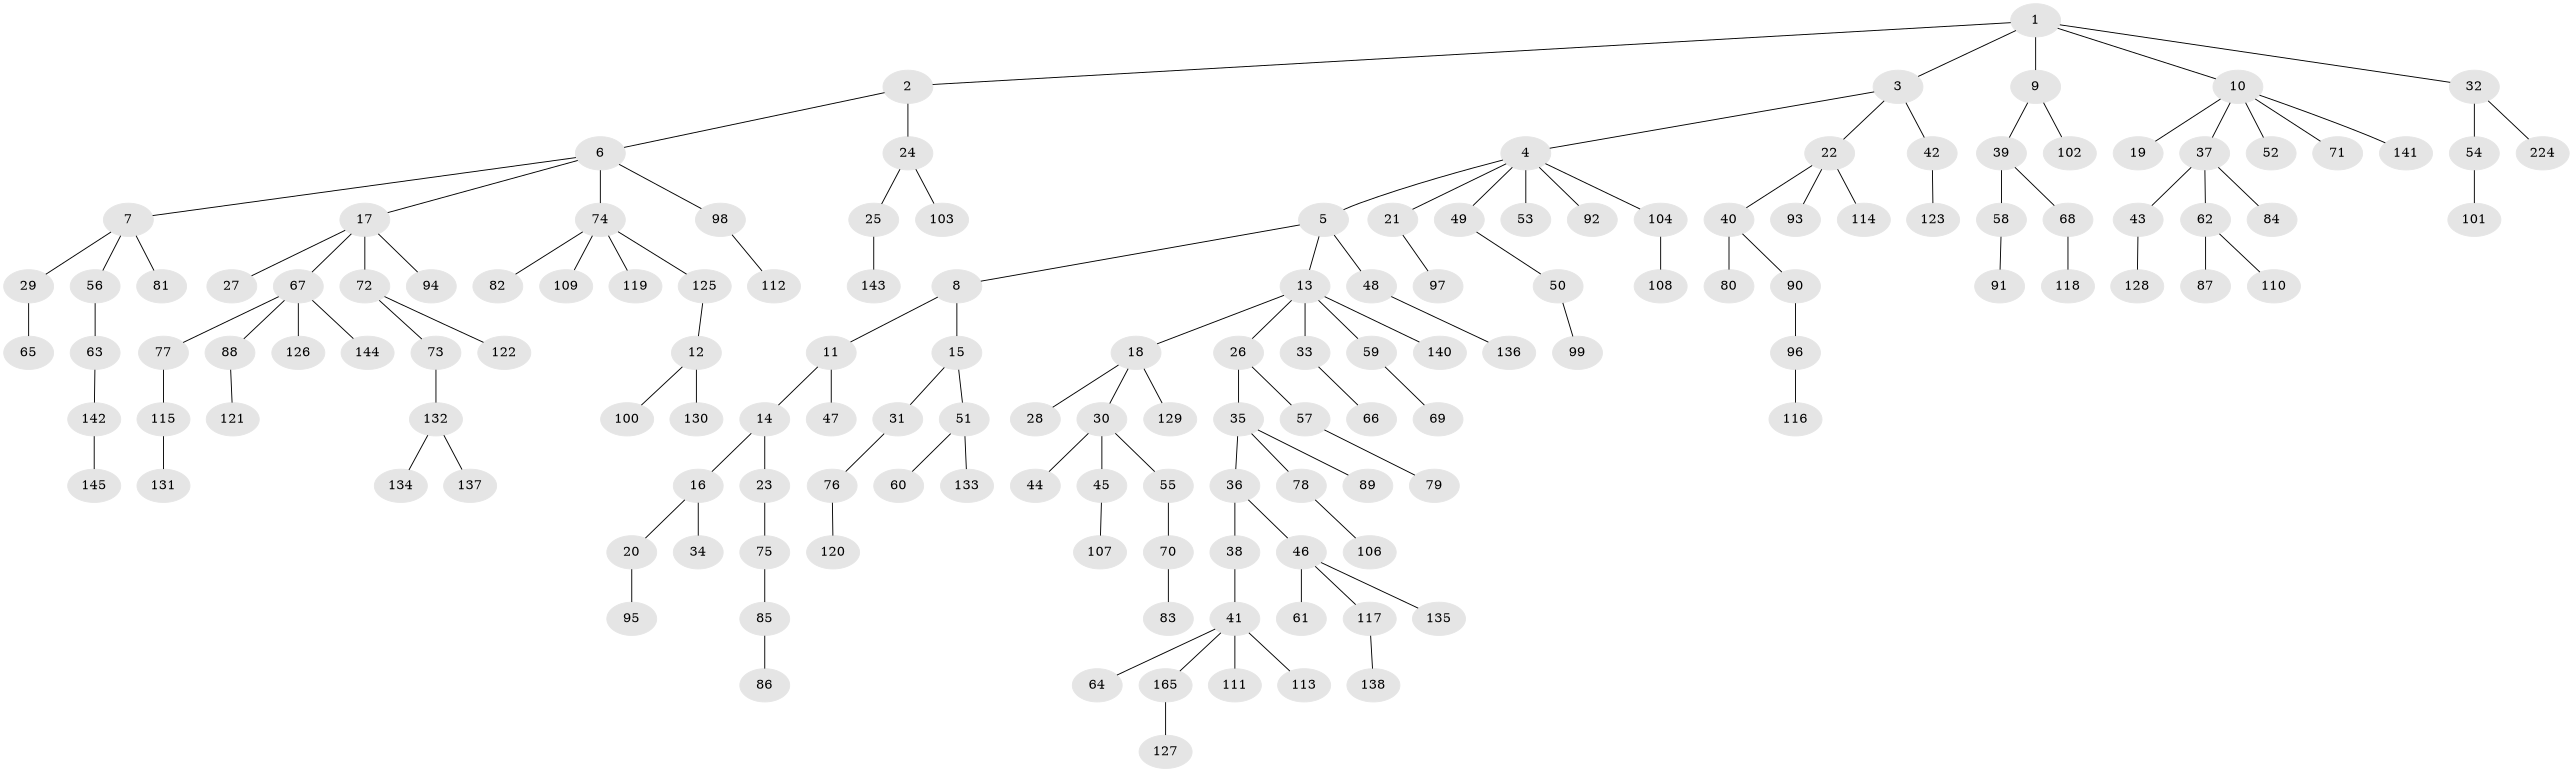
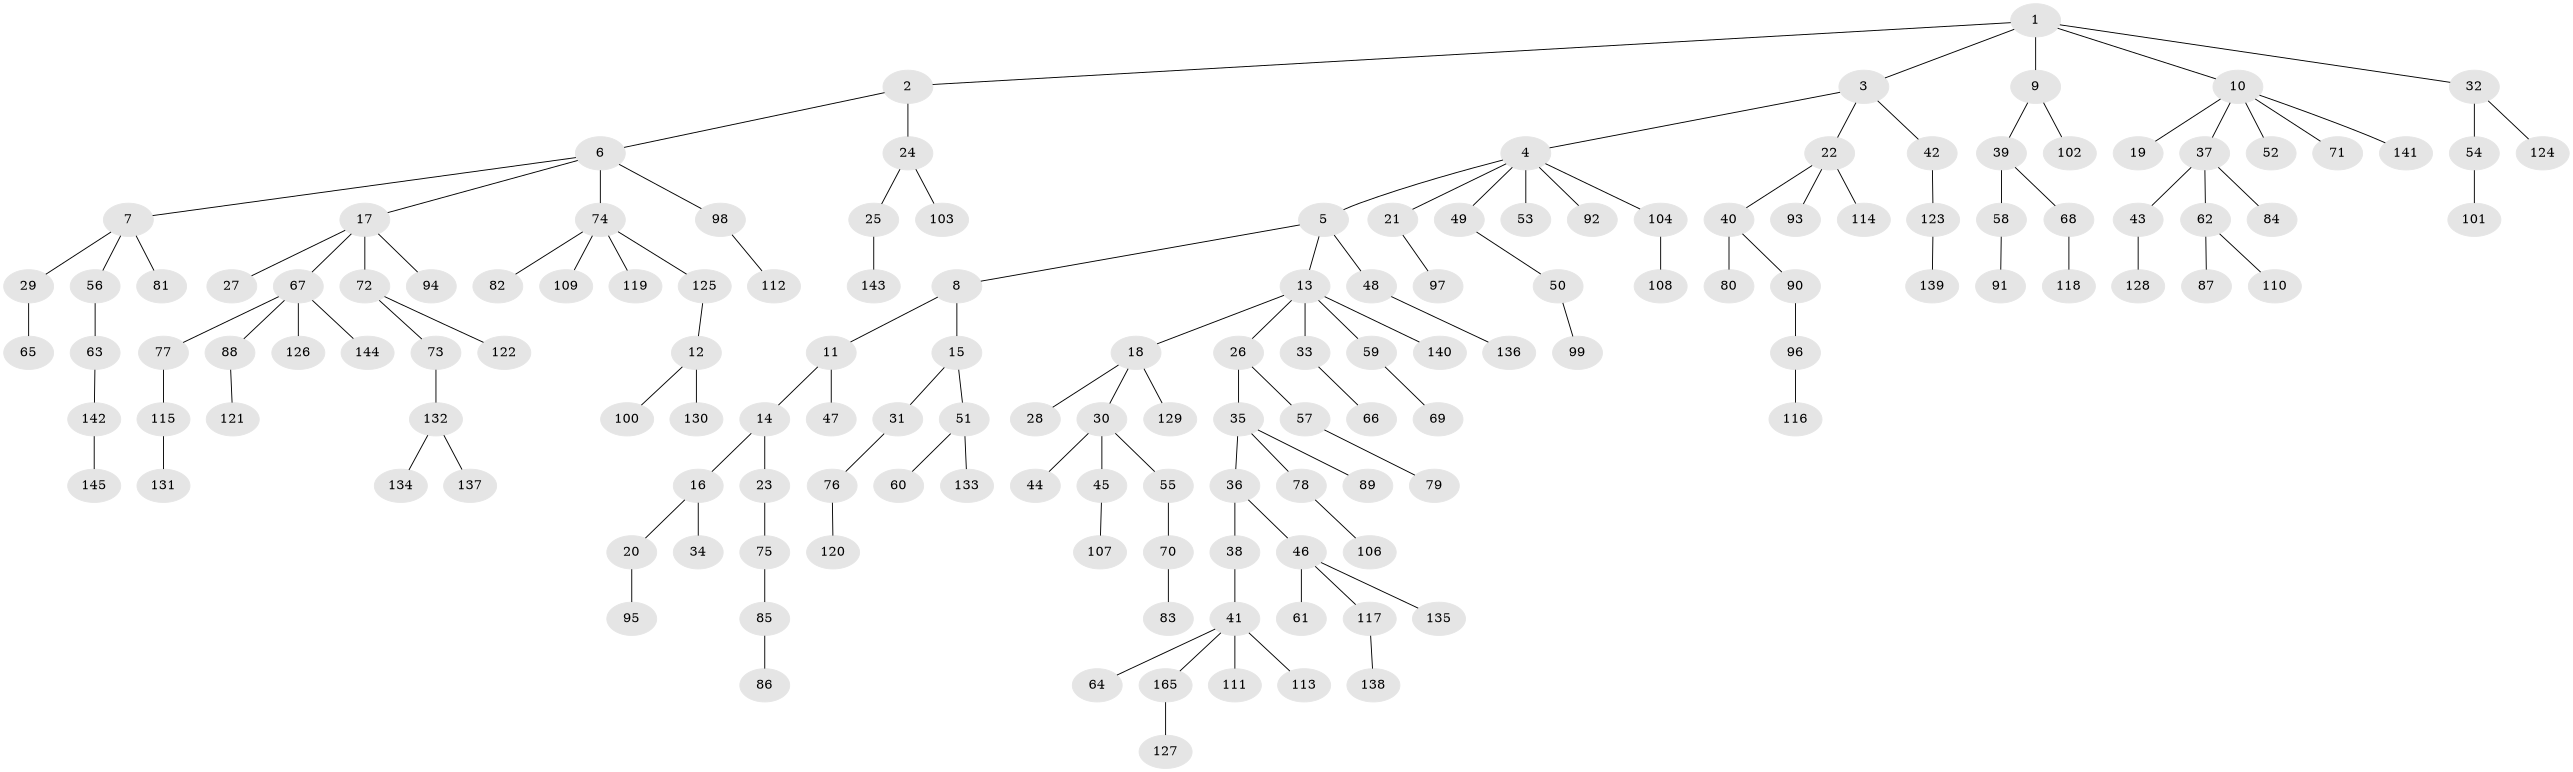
node "224": label "224" -> "124"
node "139": added
